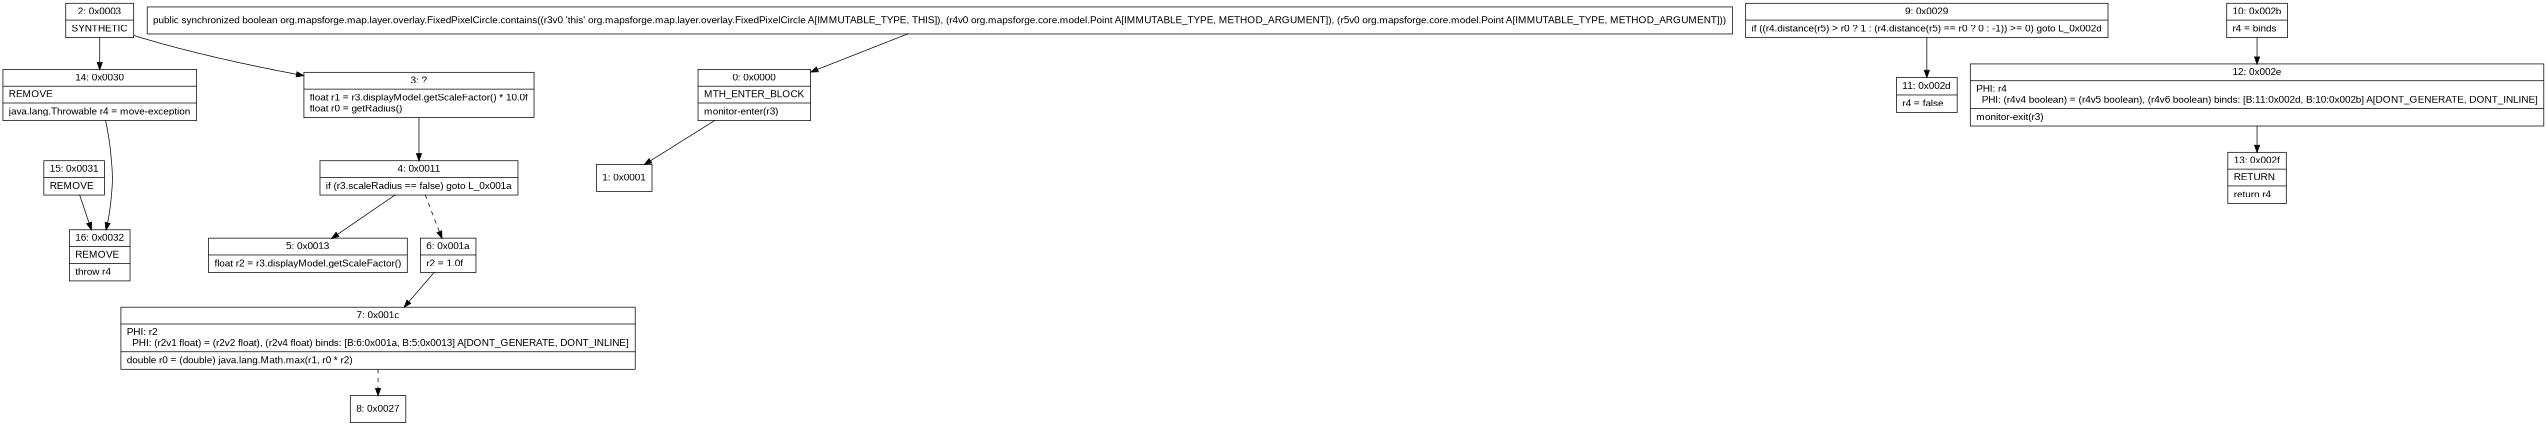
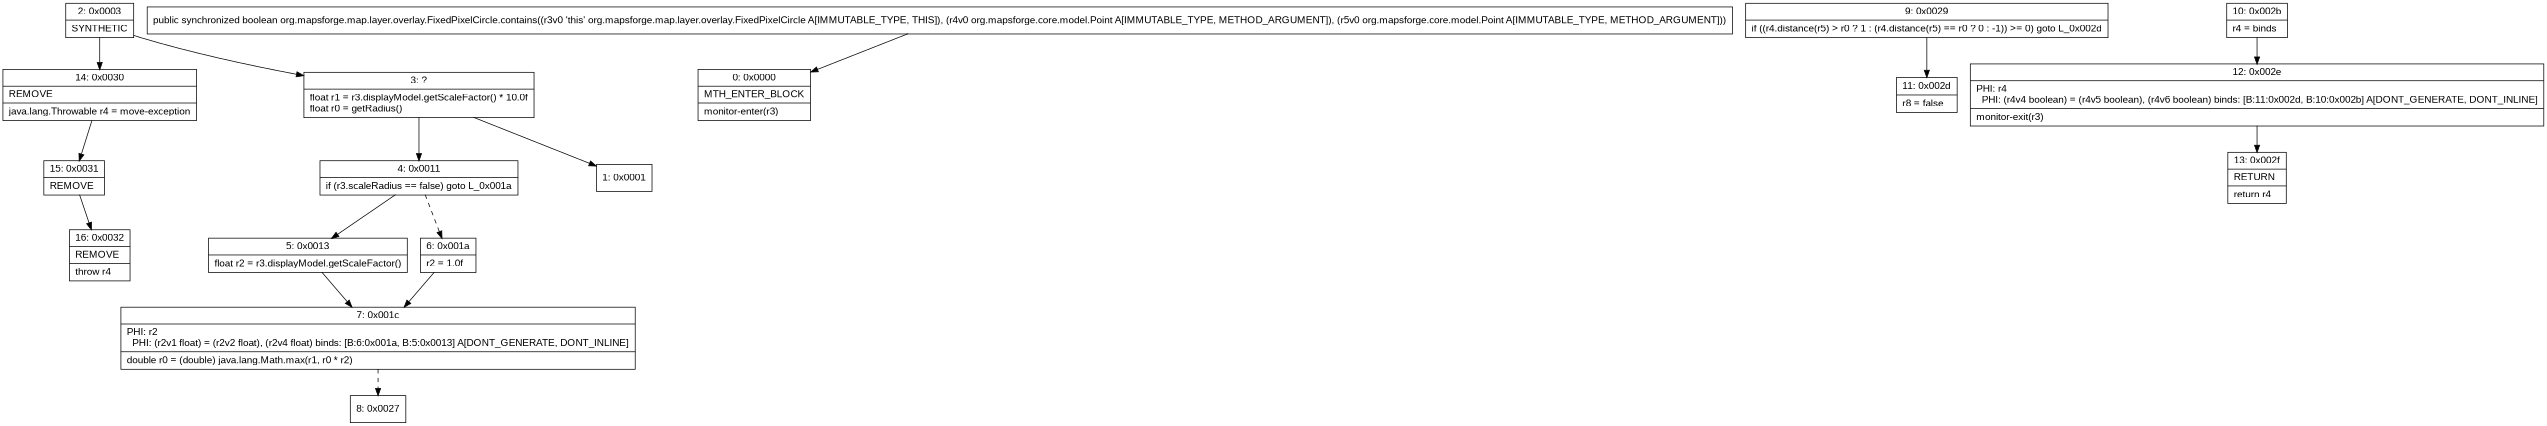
node "11: 0x002d": text "r4 = false" -> "r8 = false"
edge "0: 0x0000" -> "1: 0x0001": now "3: ?" -> "1: 0x0001"
edge "14: 0x0030" -> "16: 0x0032": now "14: 0x0030" -> "15: 0x0031"
edge "5: 0x0013" -> "7: 0x001c": added
